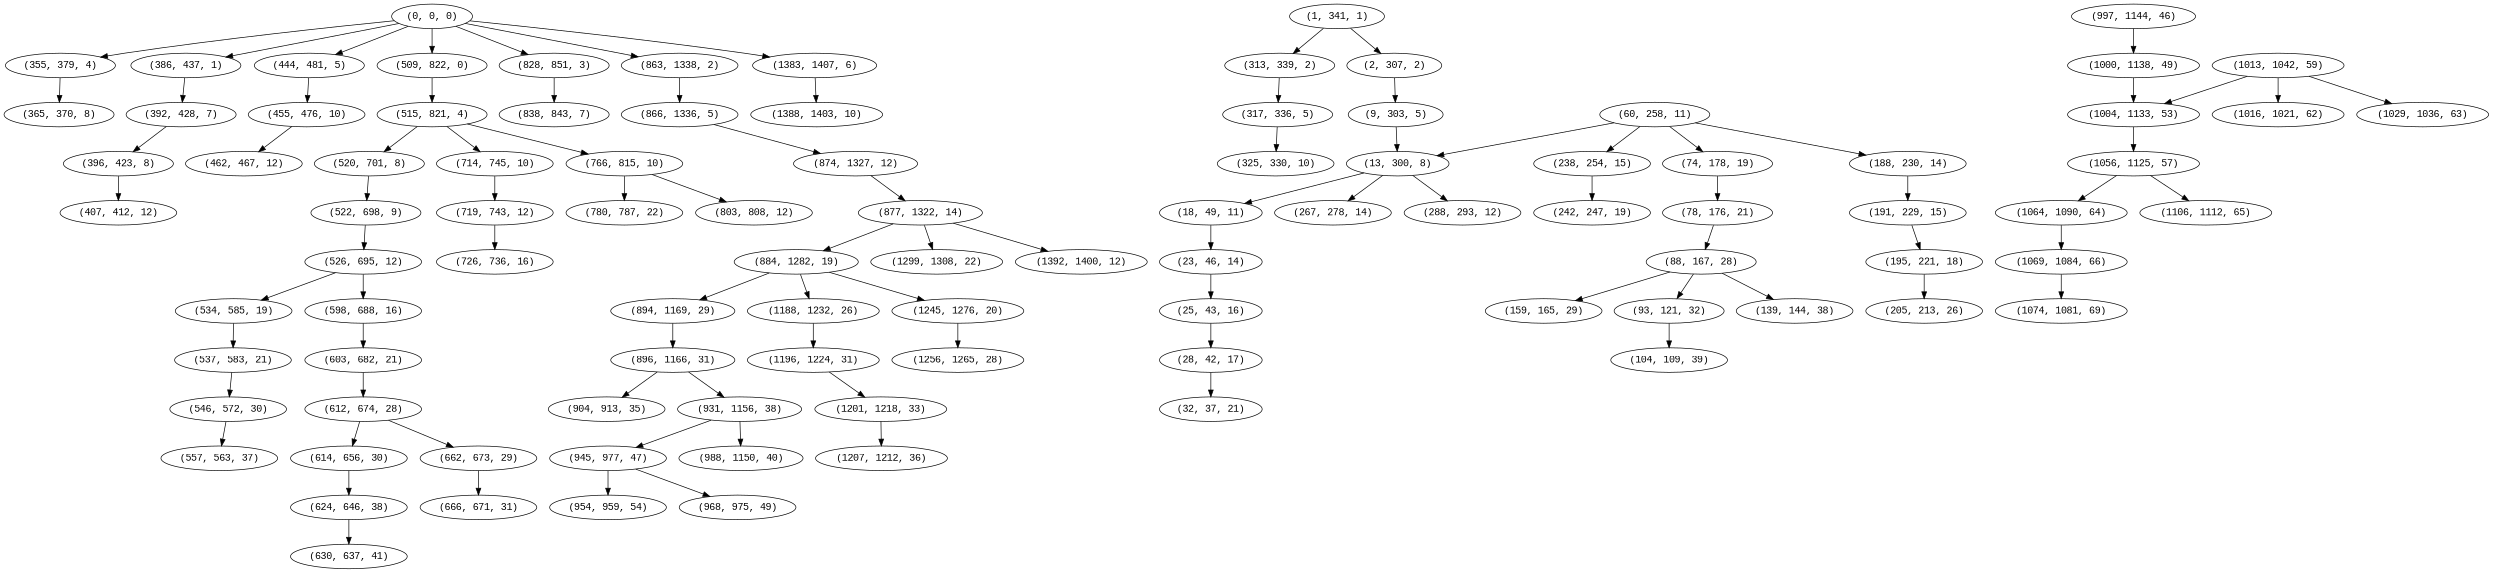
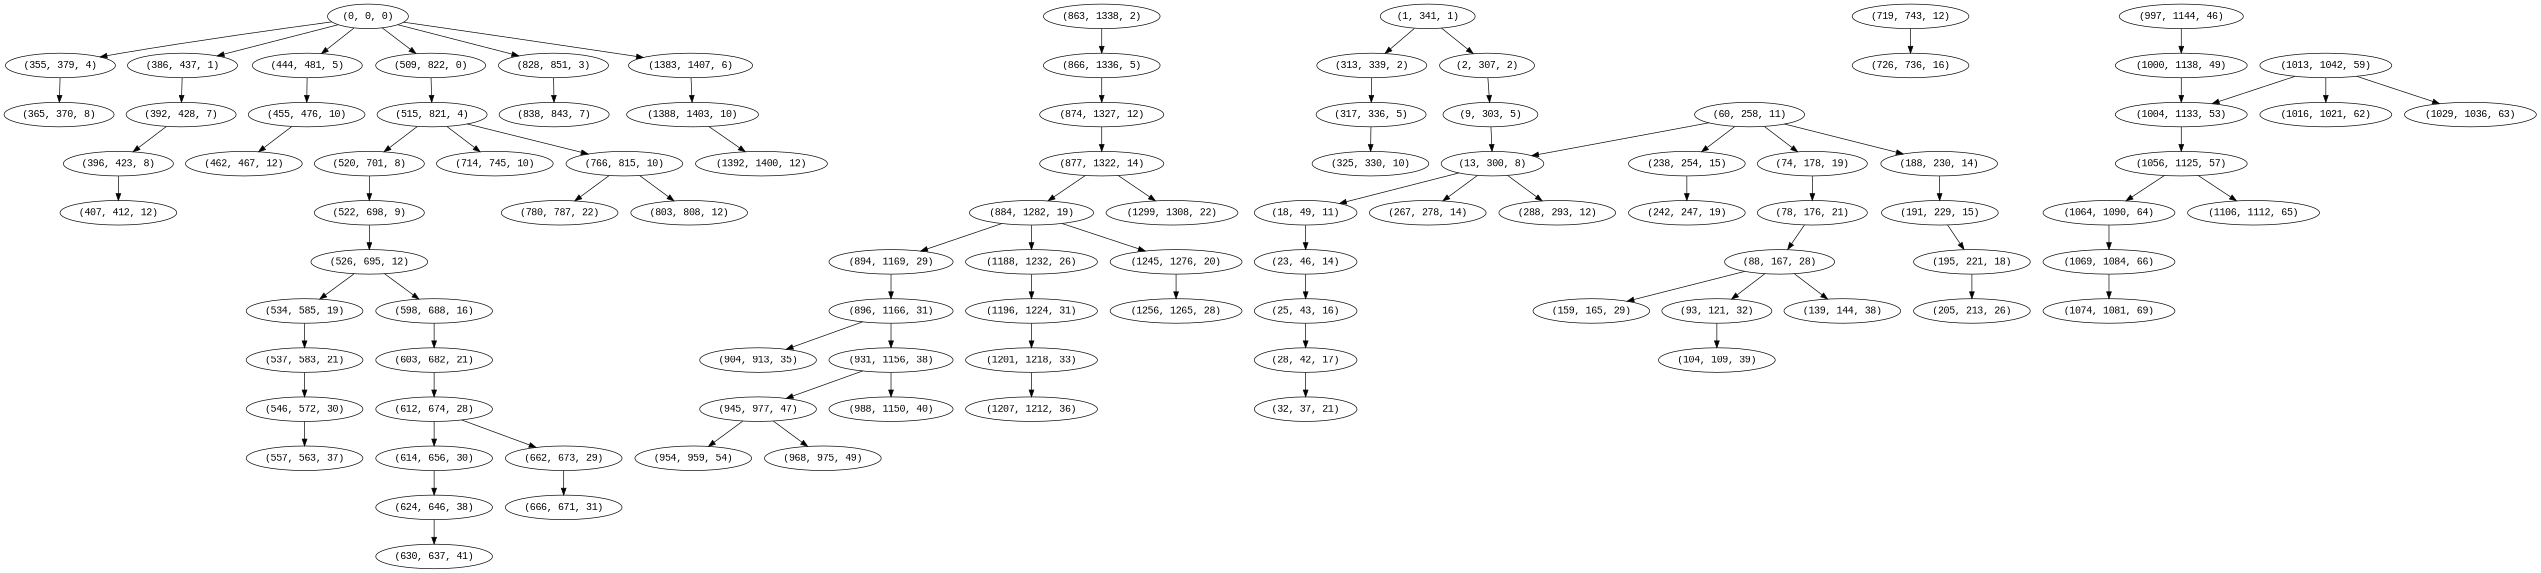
edge "(0, 0, 0)" -> "(863, 1338, 2)": removed
edge "(714, 745, 10)" -> "(719, 743, 12)": removed
edge "(877, 1322, 14)" -> "(1392, 1400, 12)": now "(1388, 1403, 10)" -> "(1392, 1400, 12)"
